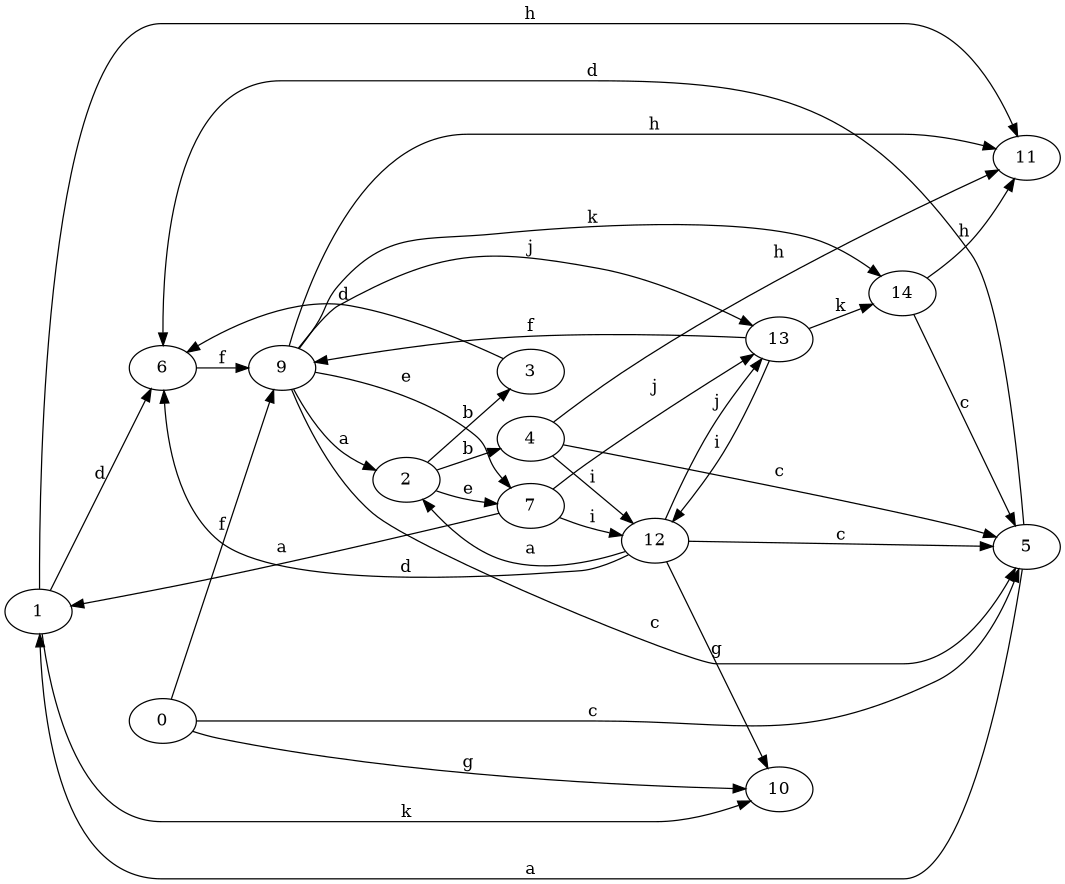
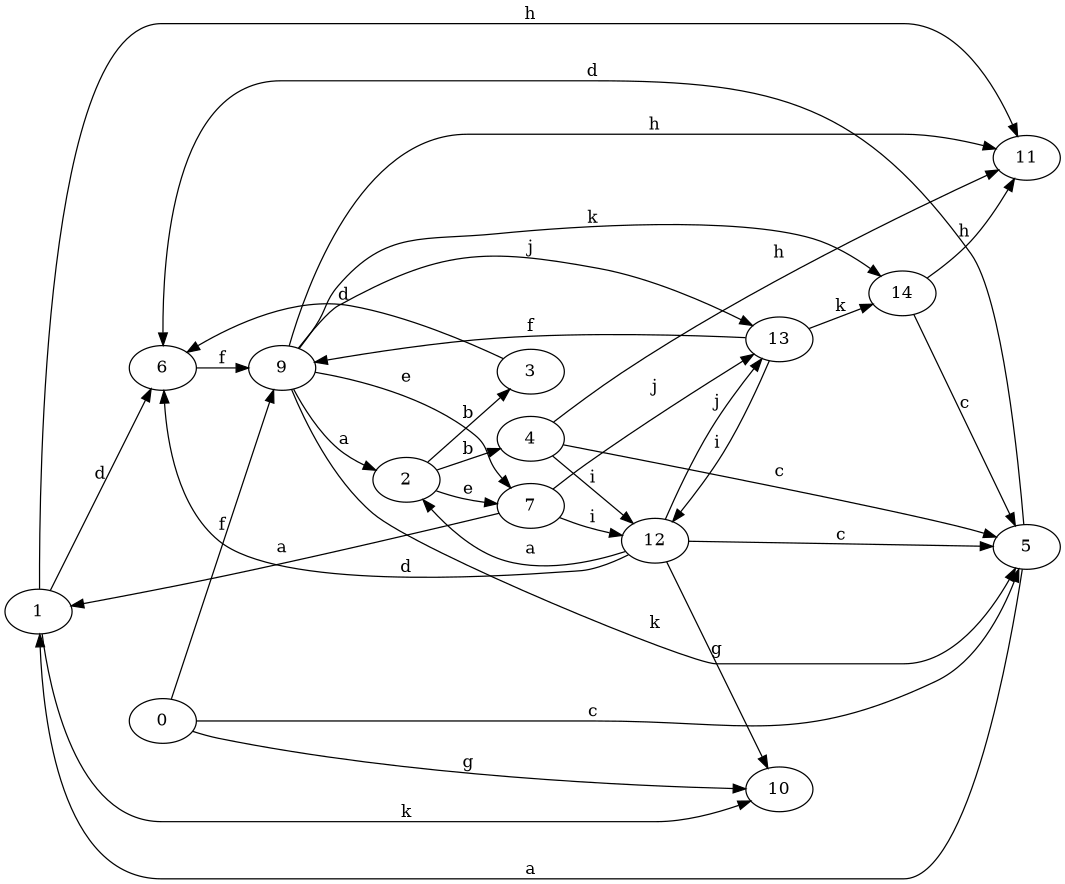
edge "9" -> "5": label "c" -> "k"
